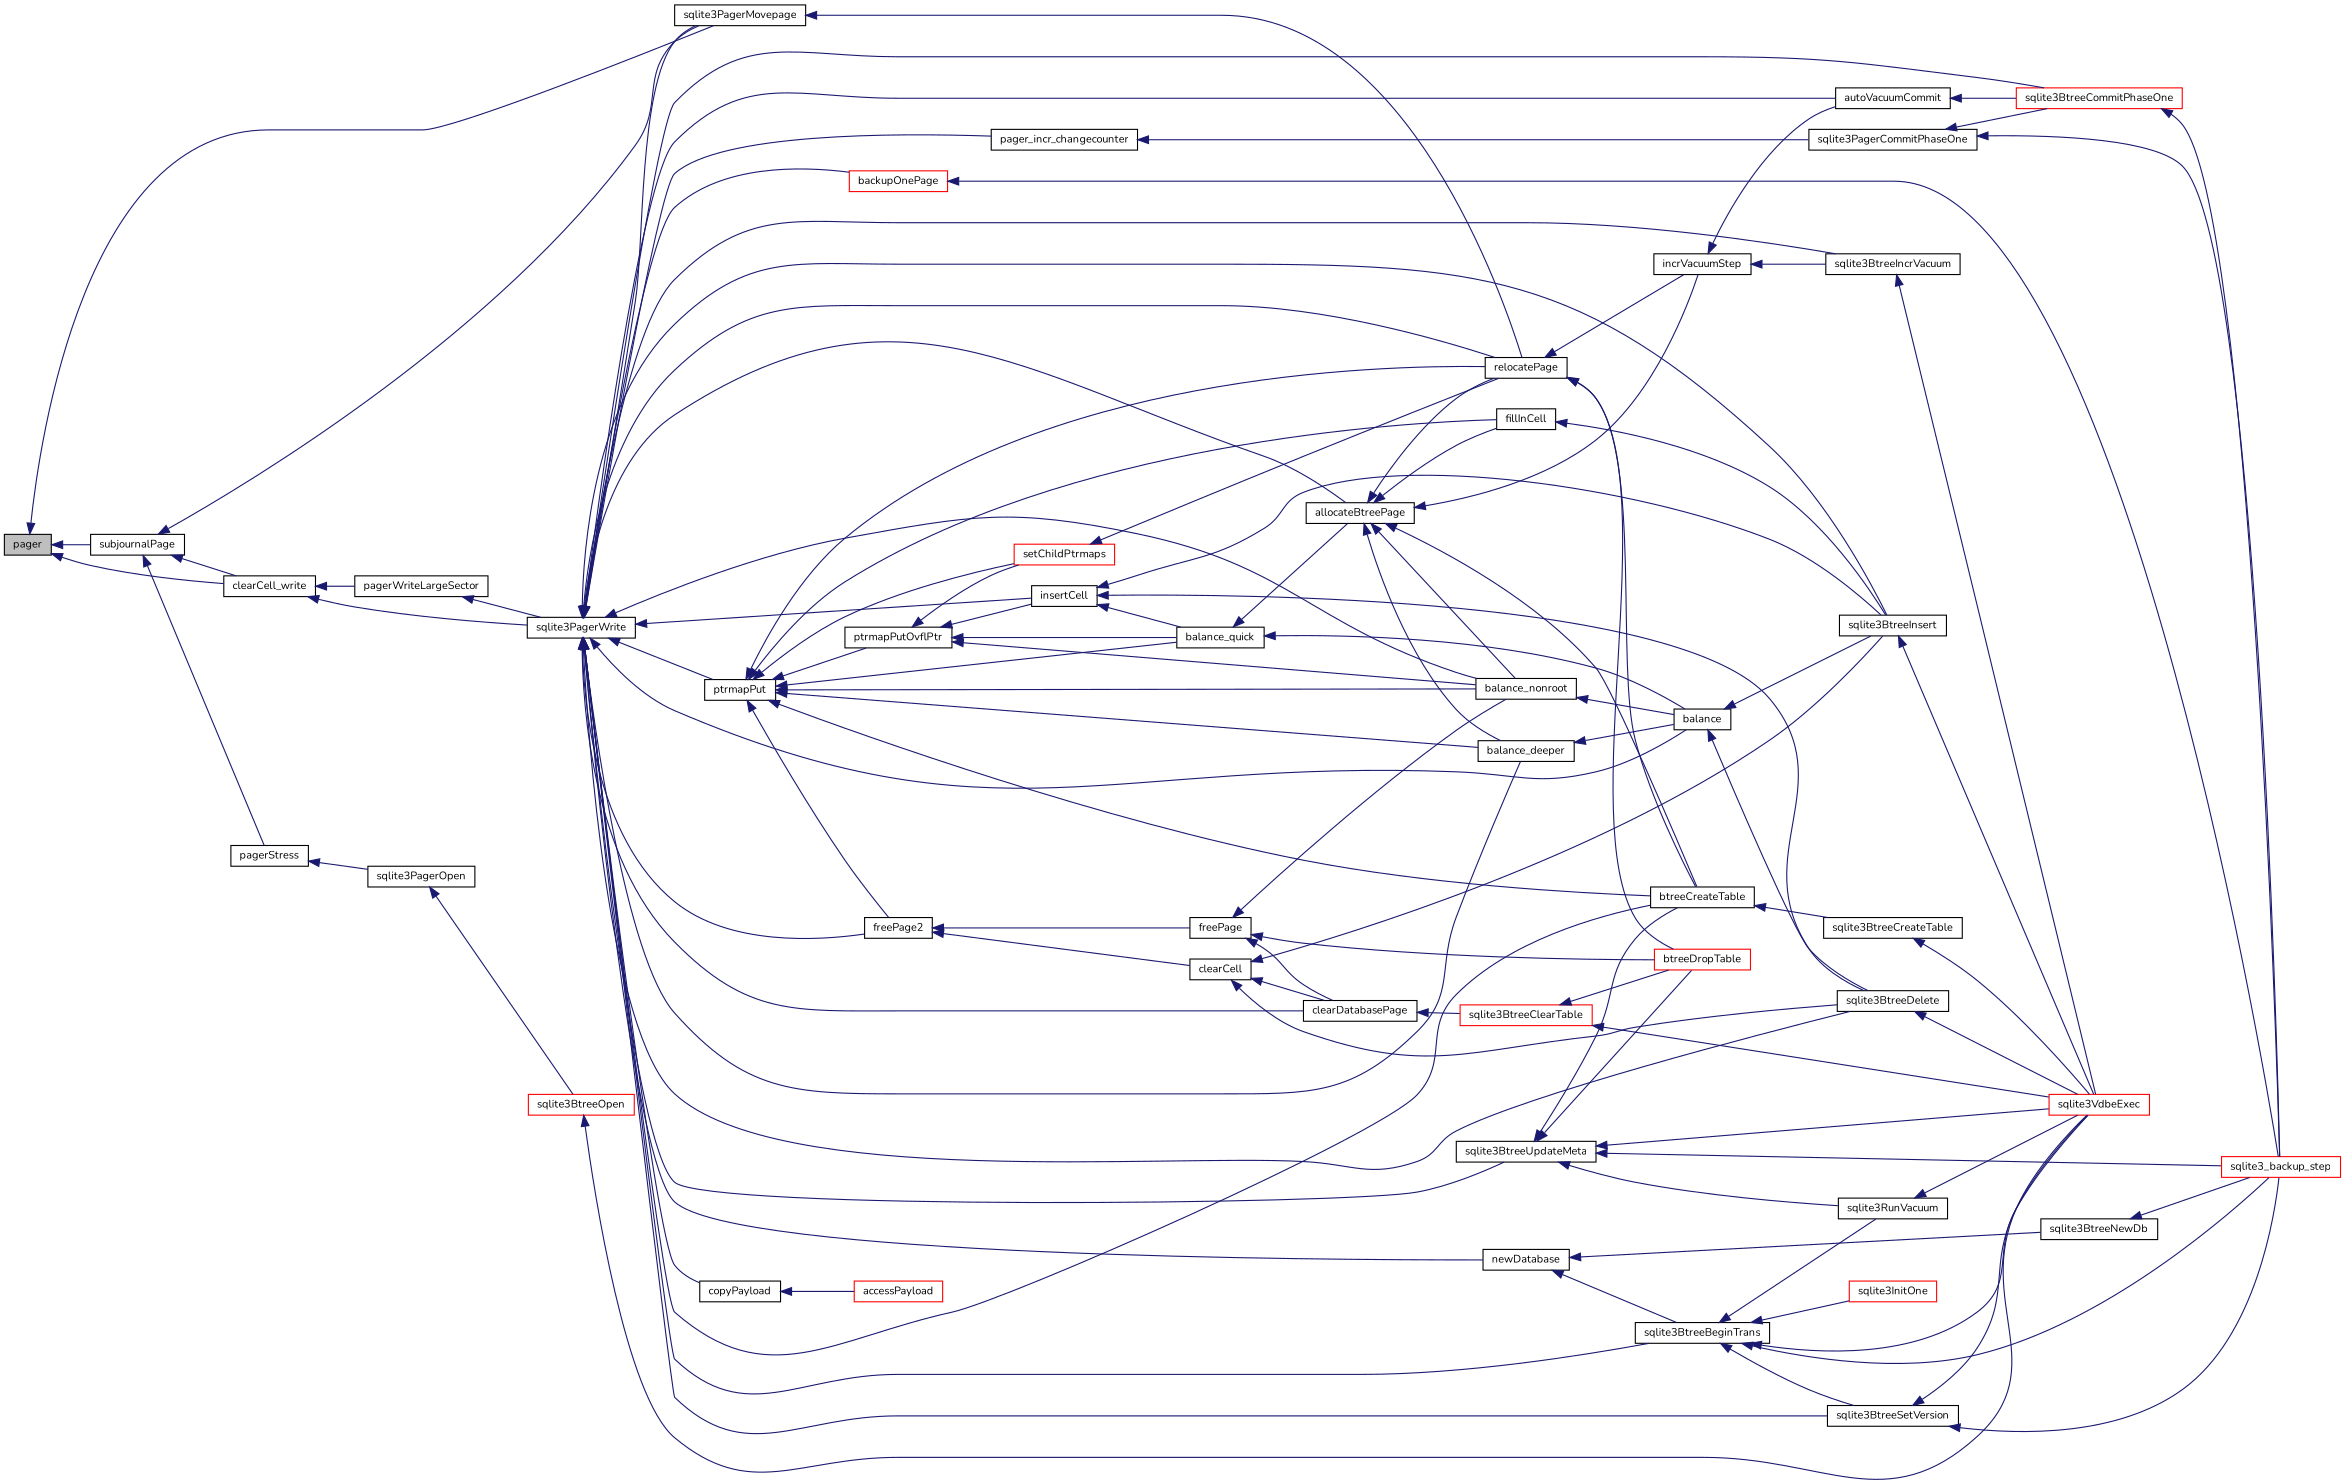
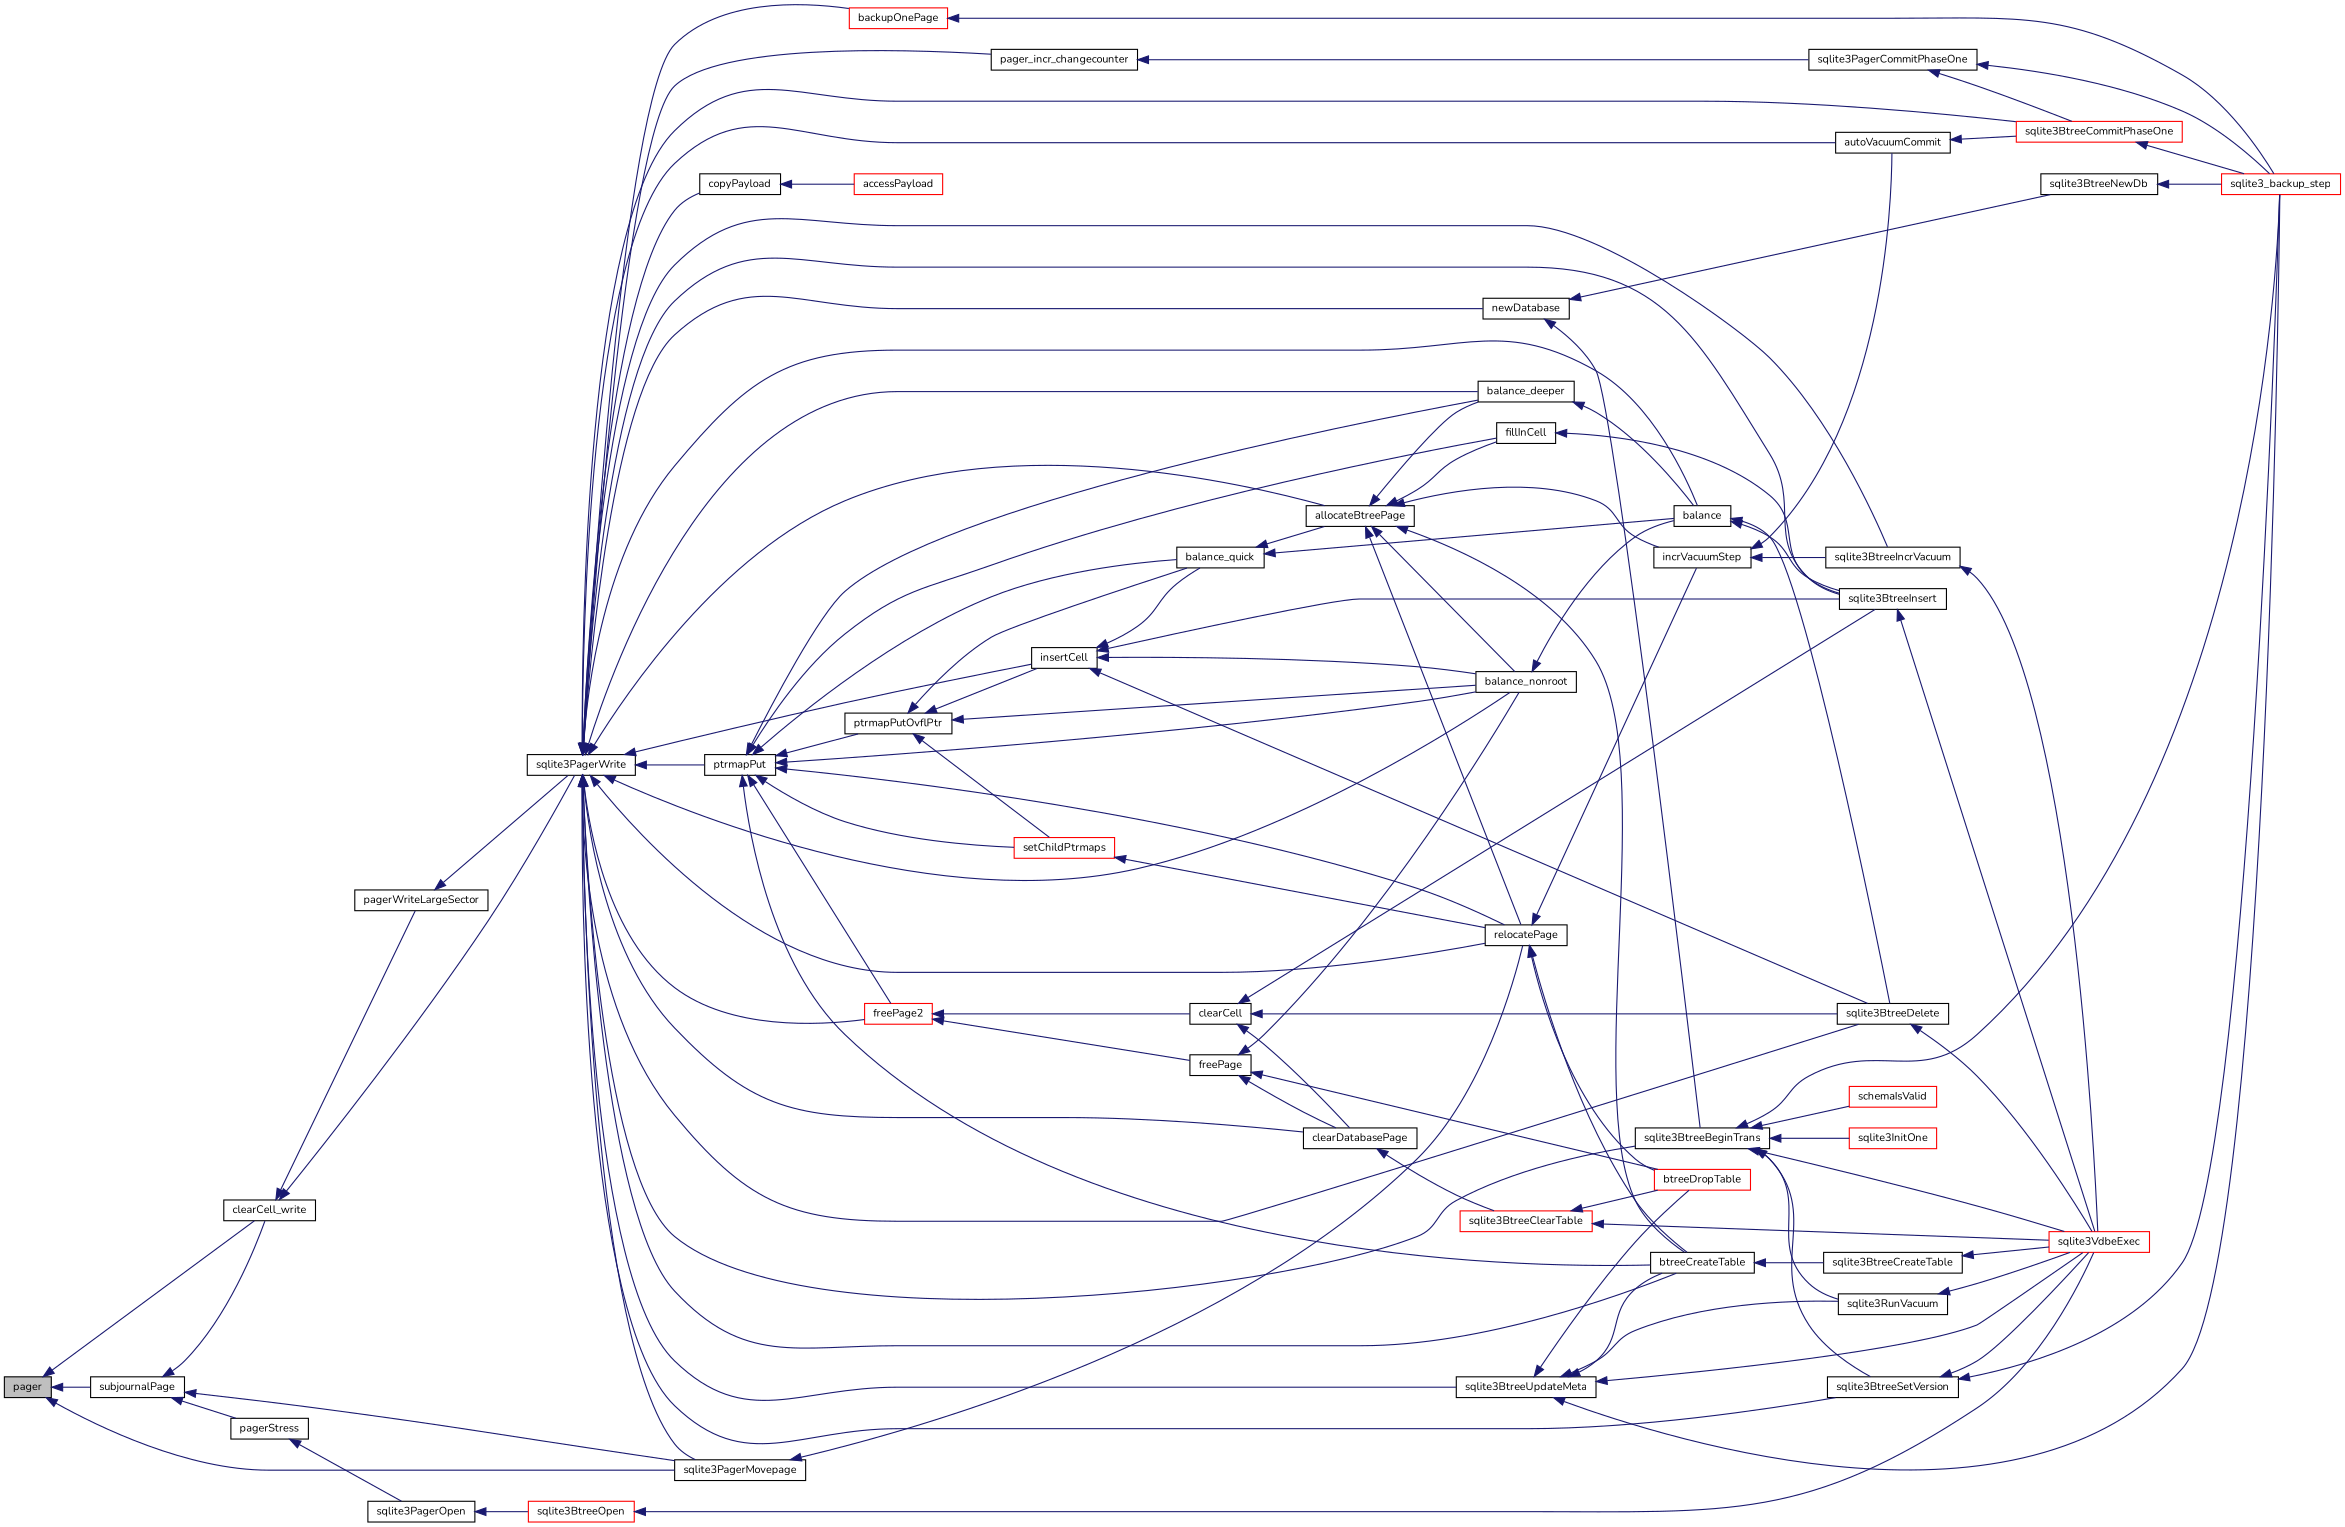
edge "balance_nonroot" -> "insertCell": added
node "freePage2": color black -> red
node "schemaIsValid": added
